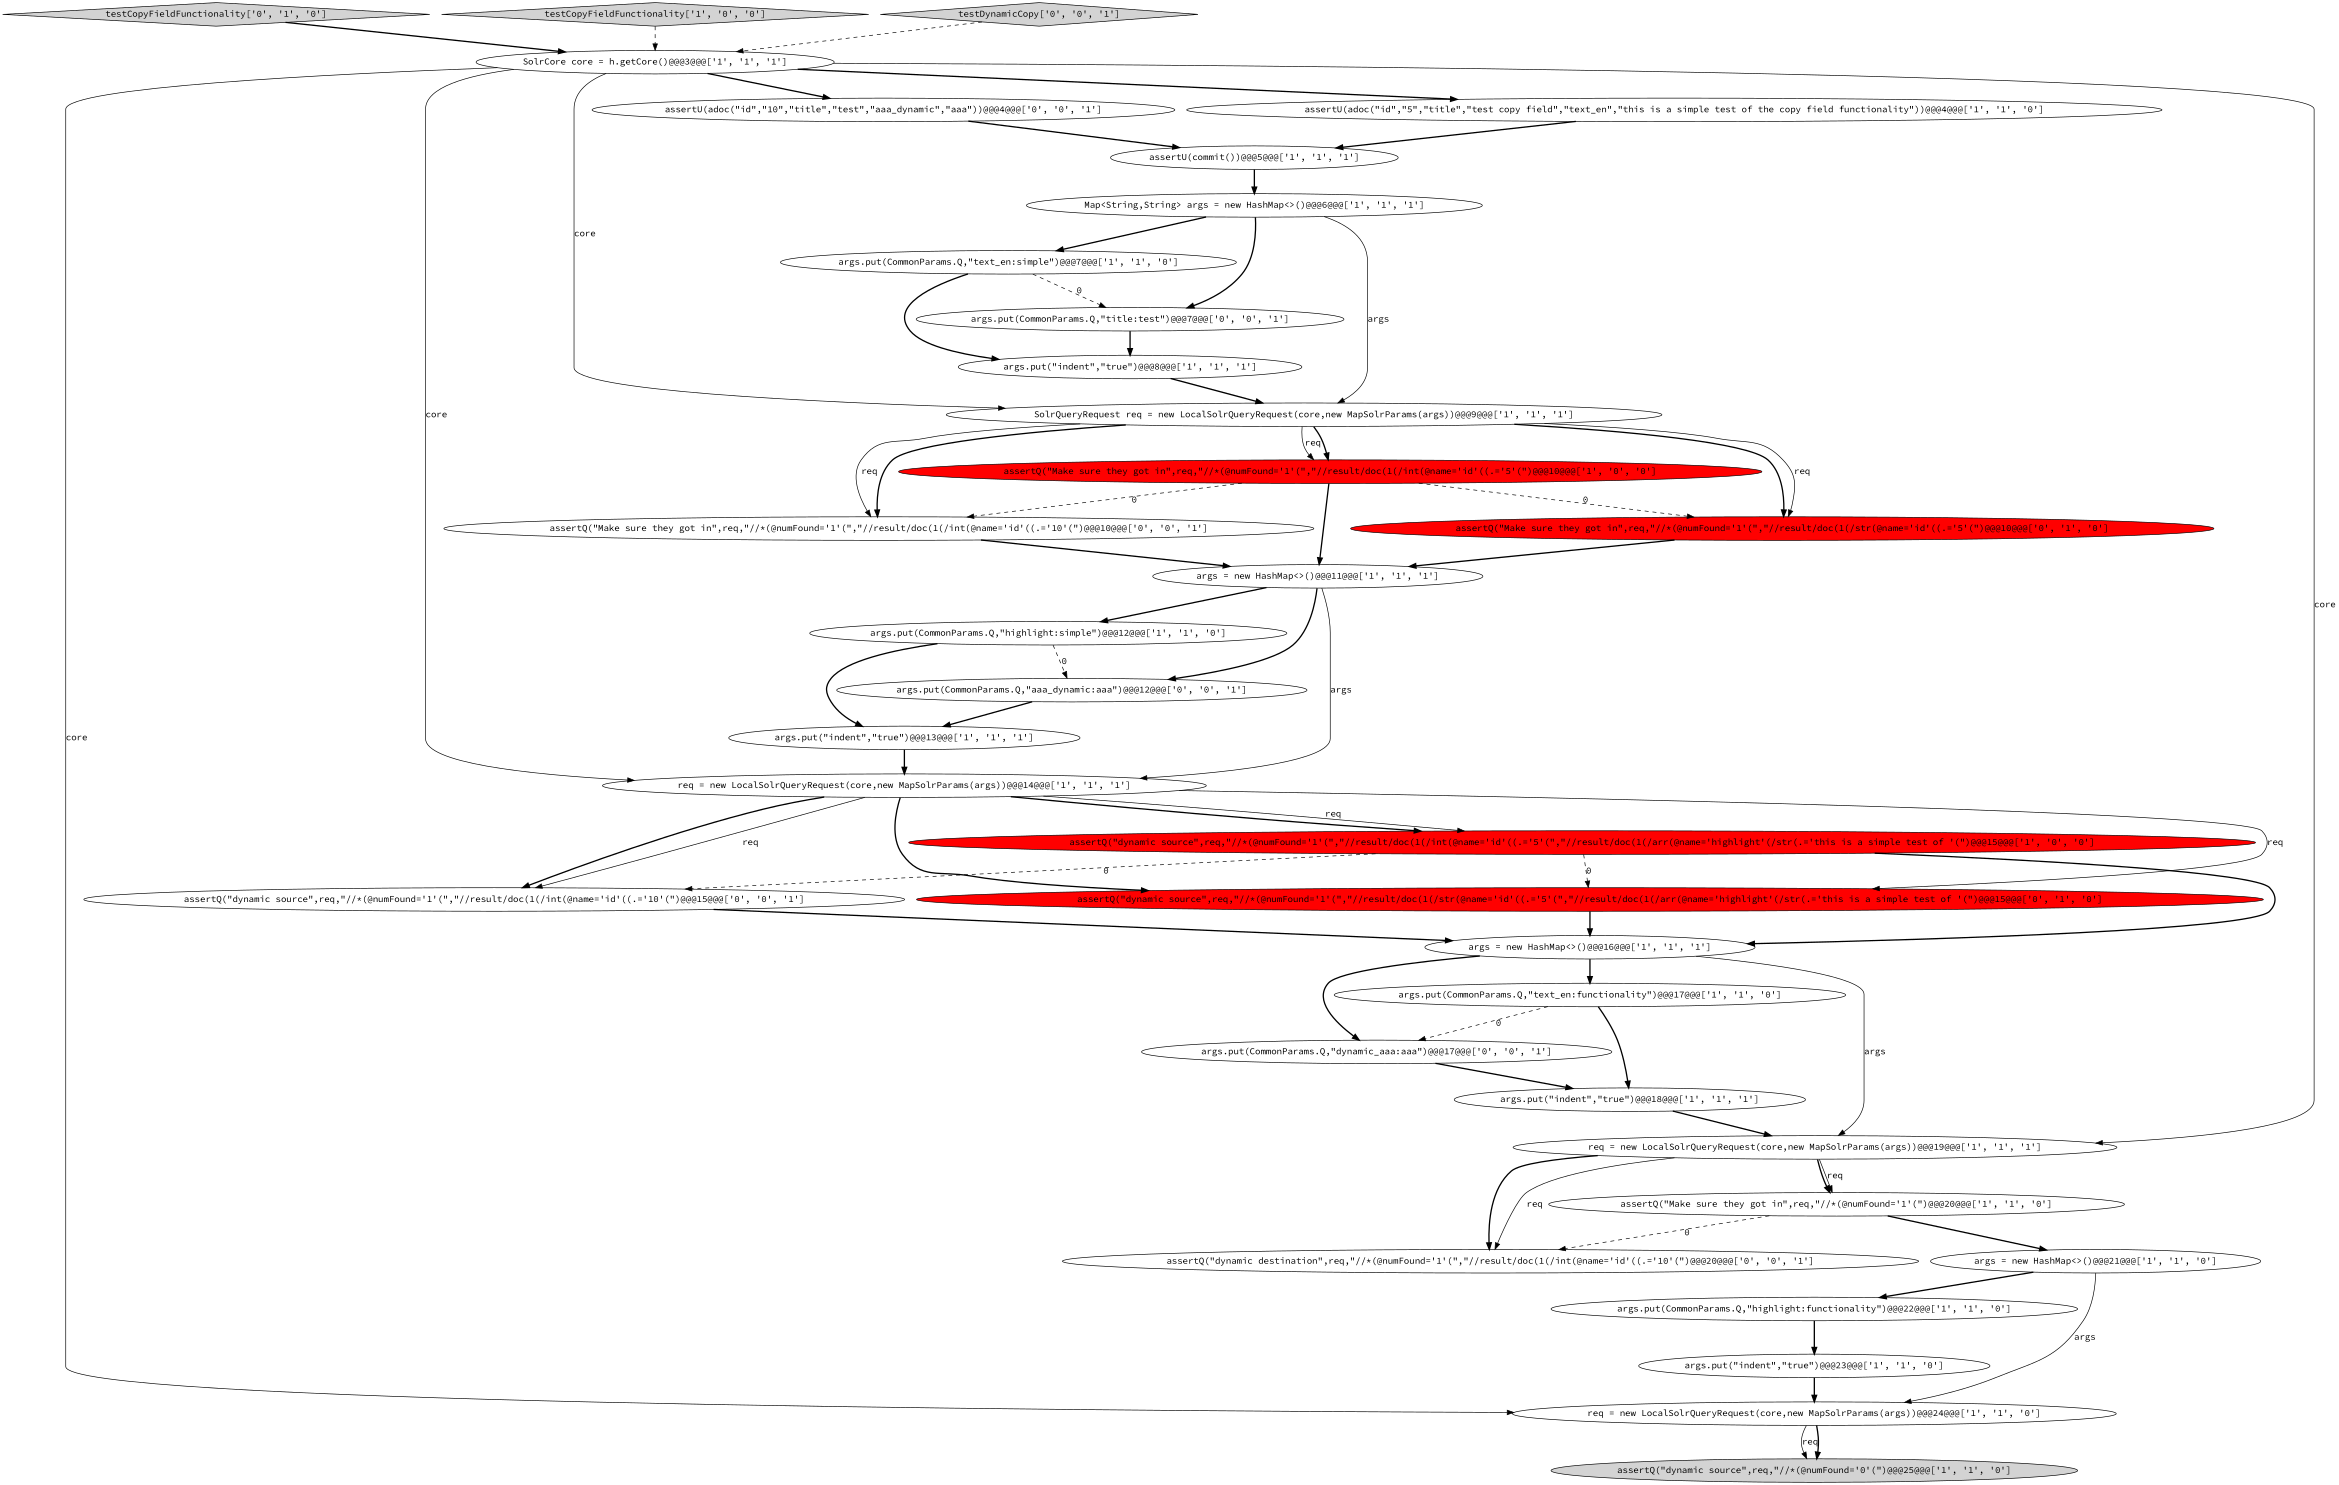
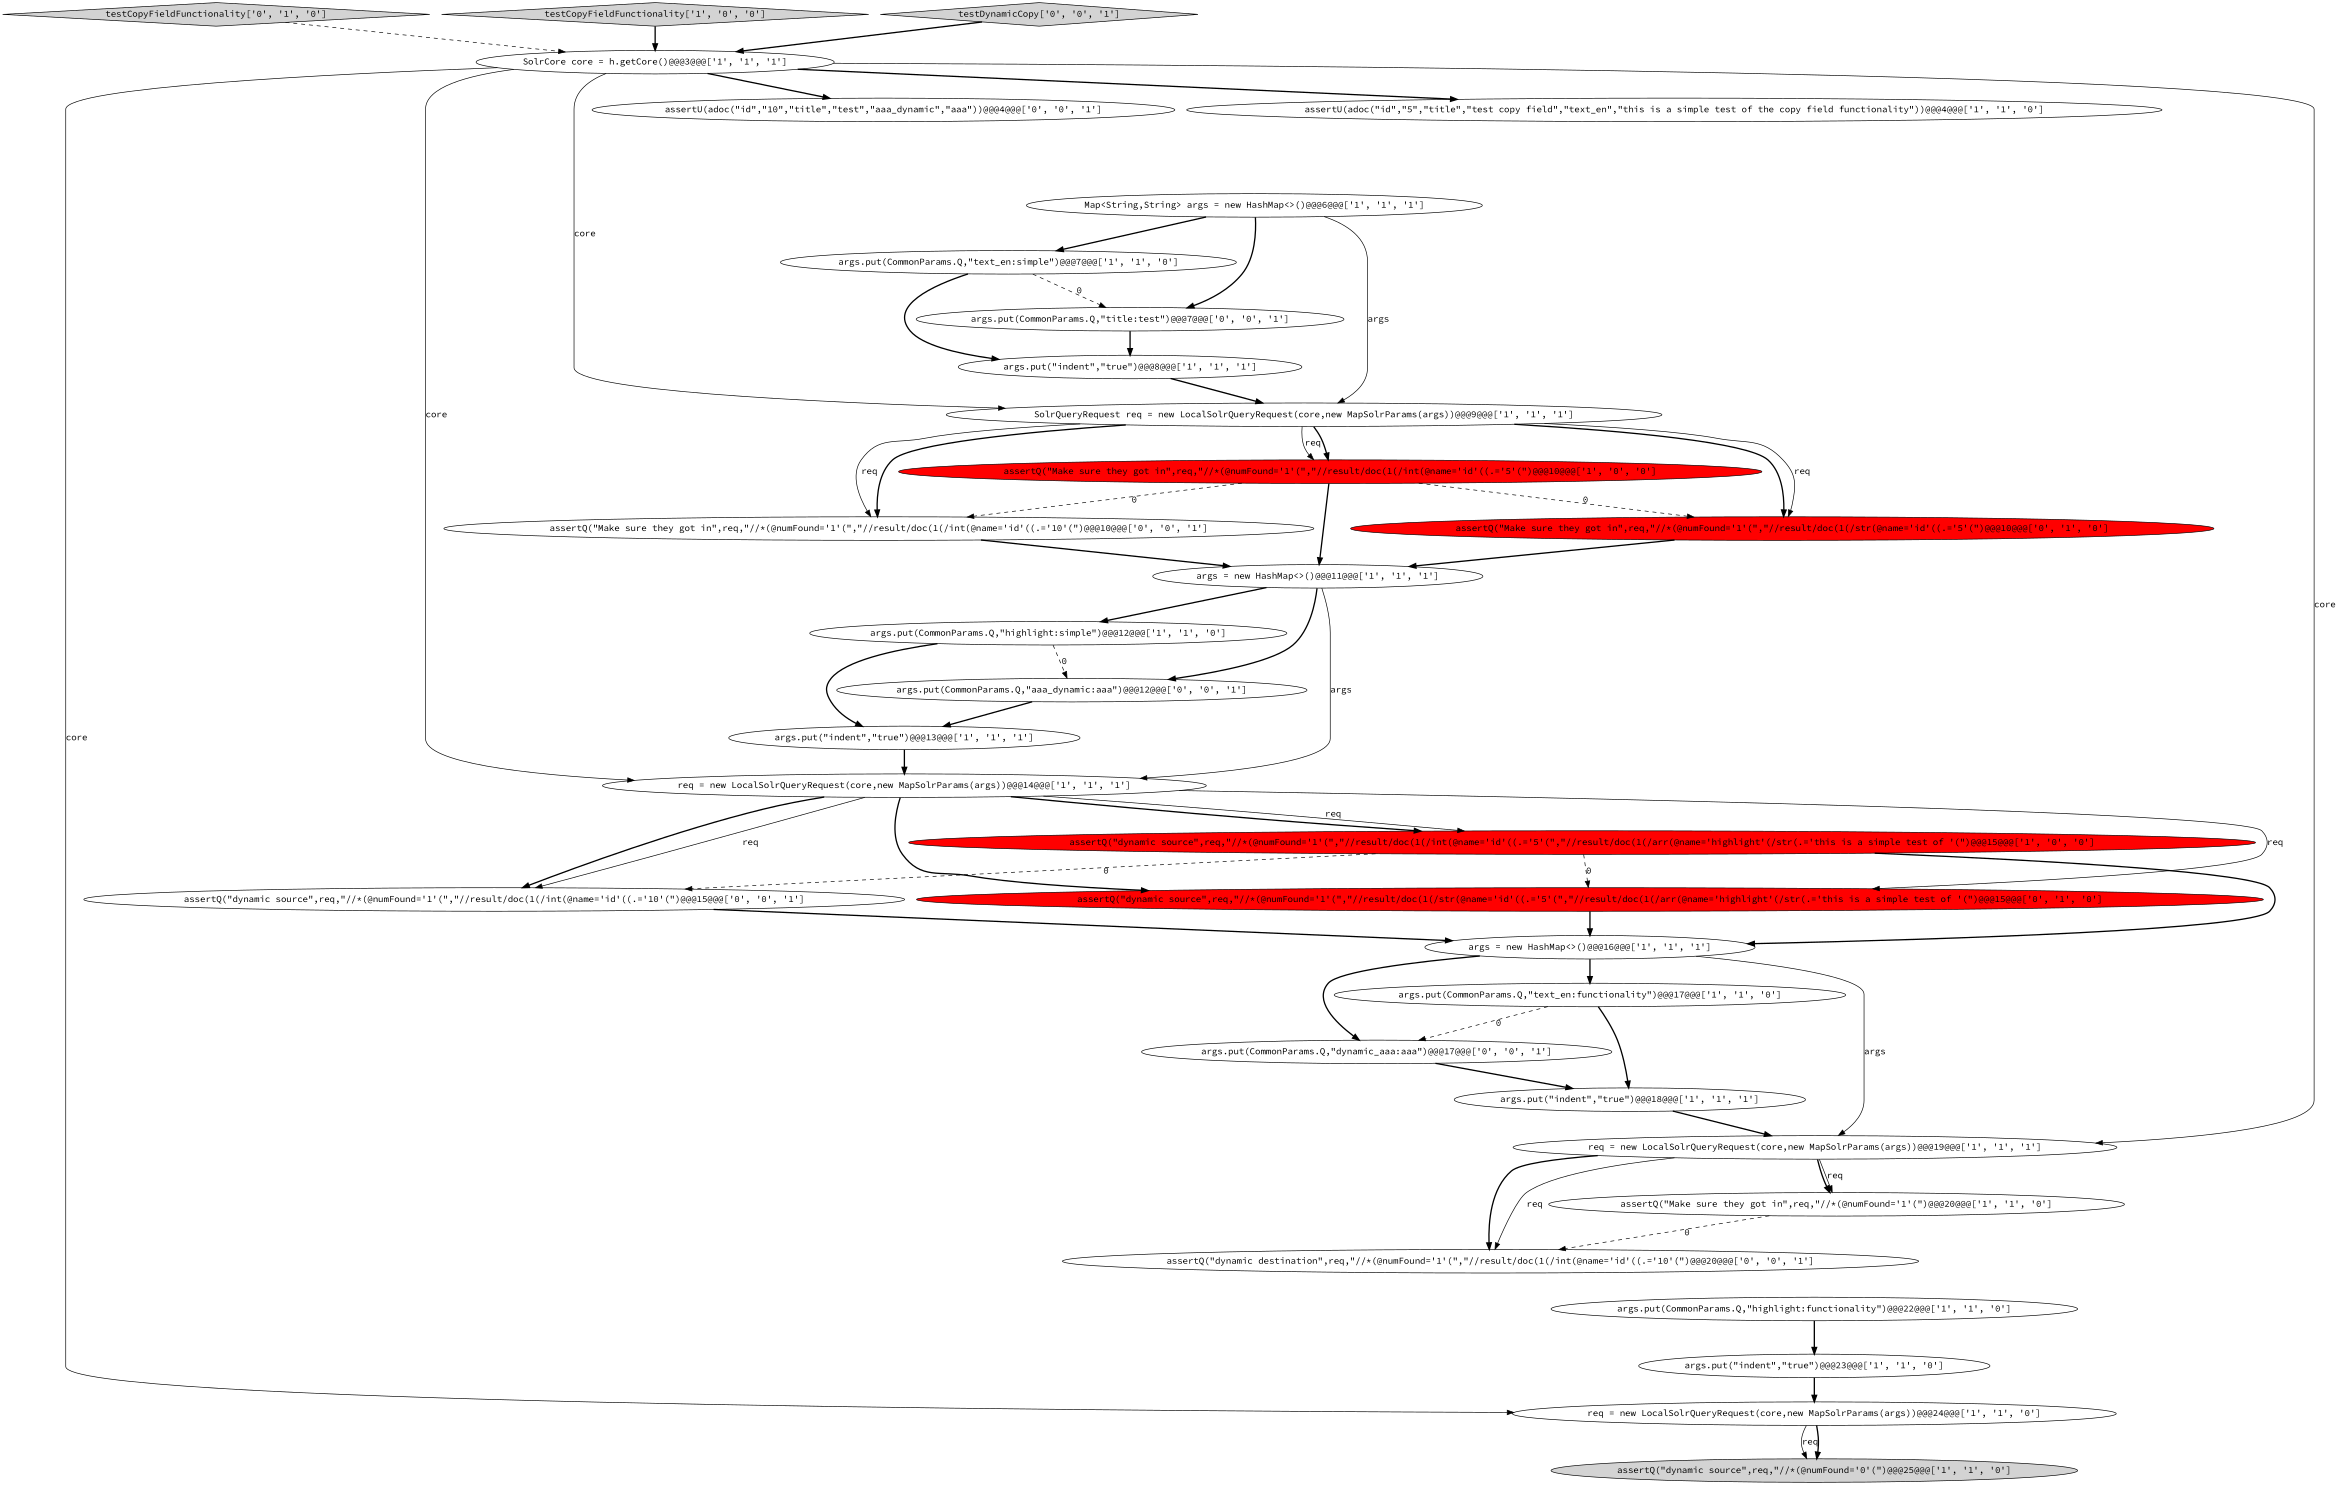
edge "testCopyFieldFunctionality['1', '0', '0']" -> "SolrCore core = h.getCore()@@@3@@@['1', '1', '1']": style dashed -> bold
edge "testDynamicCopy['0', '0', '1']" -> "SolrCore core = h.getCore()@@@3@@@['1', '1', '1']": style dashed -> bold
edge "testCopyFieldFunctionality['0', '1', '0']" -> "SolrCore core = h.getCore()@@@3@@@['1', '1', '1']": style bold -> dashed
node "assertU(commit())@@@5@@@['1', '1', '1']": removed
node "args = new HashMap<>()@@@21@@@['1', '1', '0']": removed
